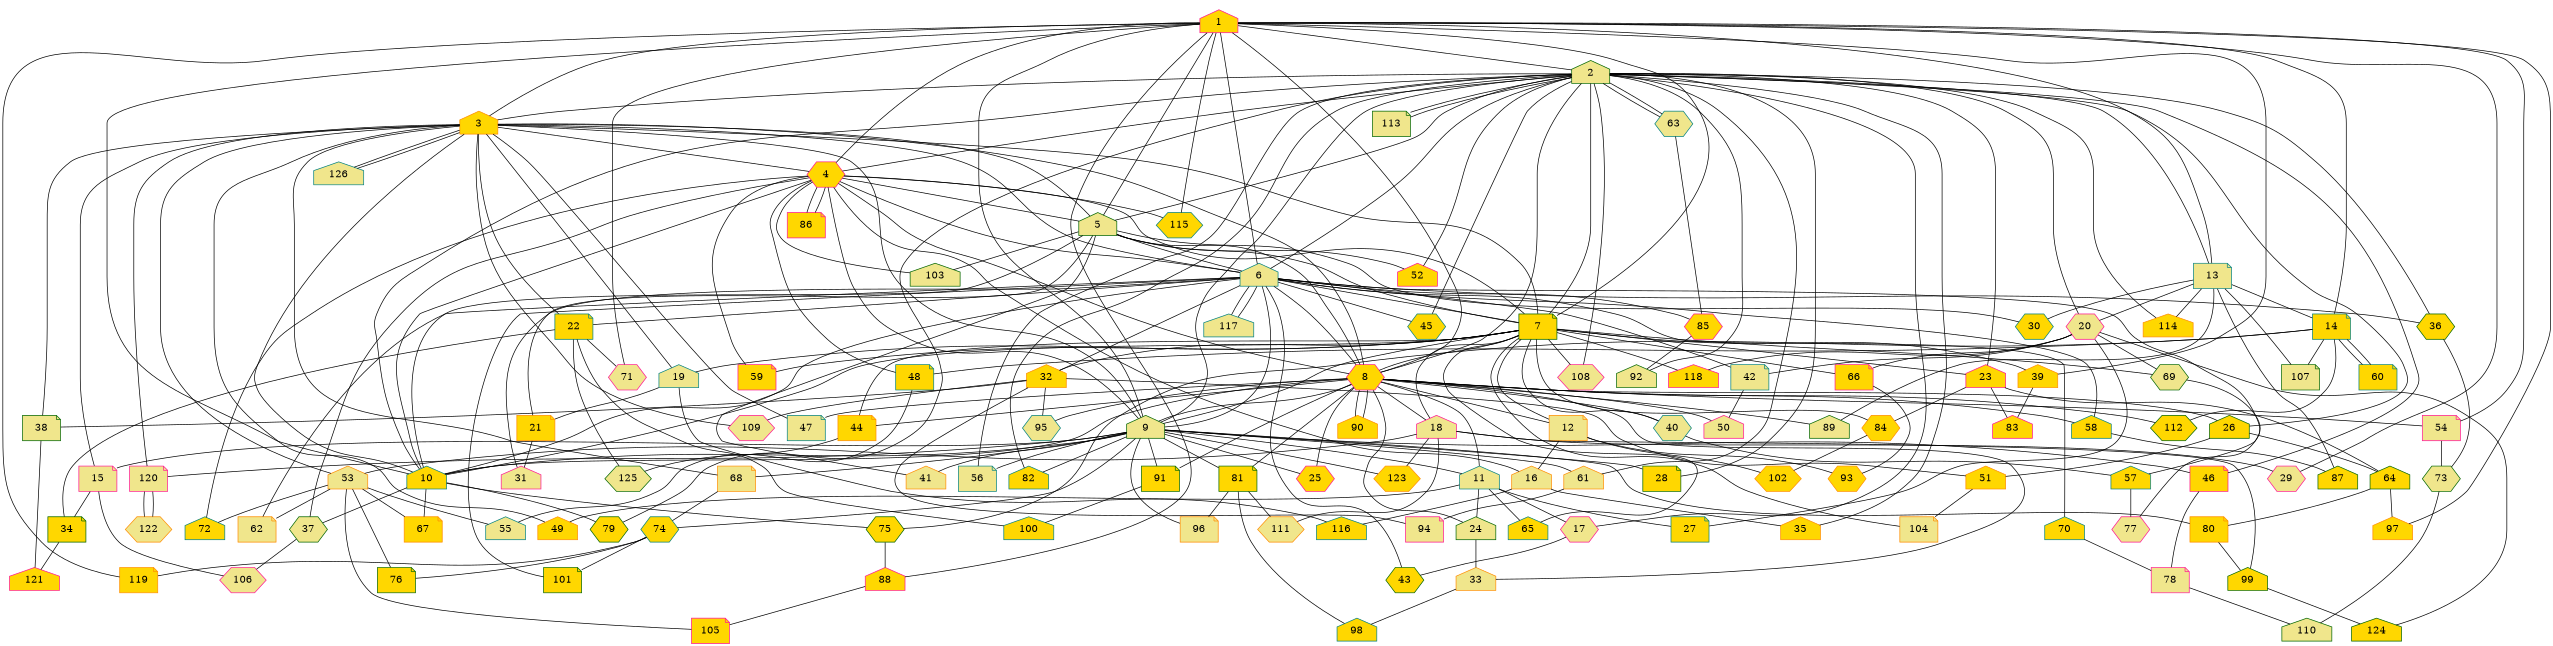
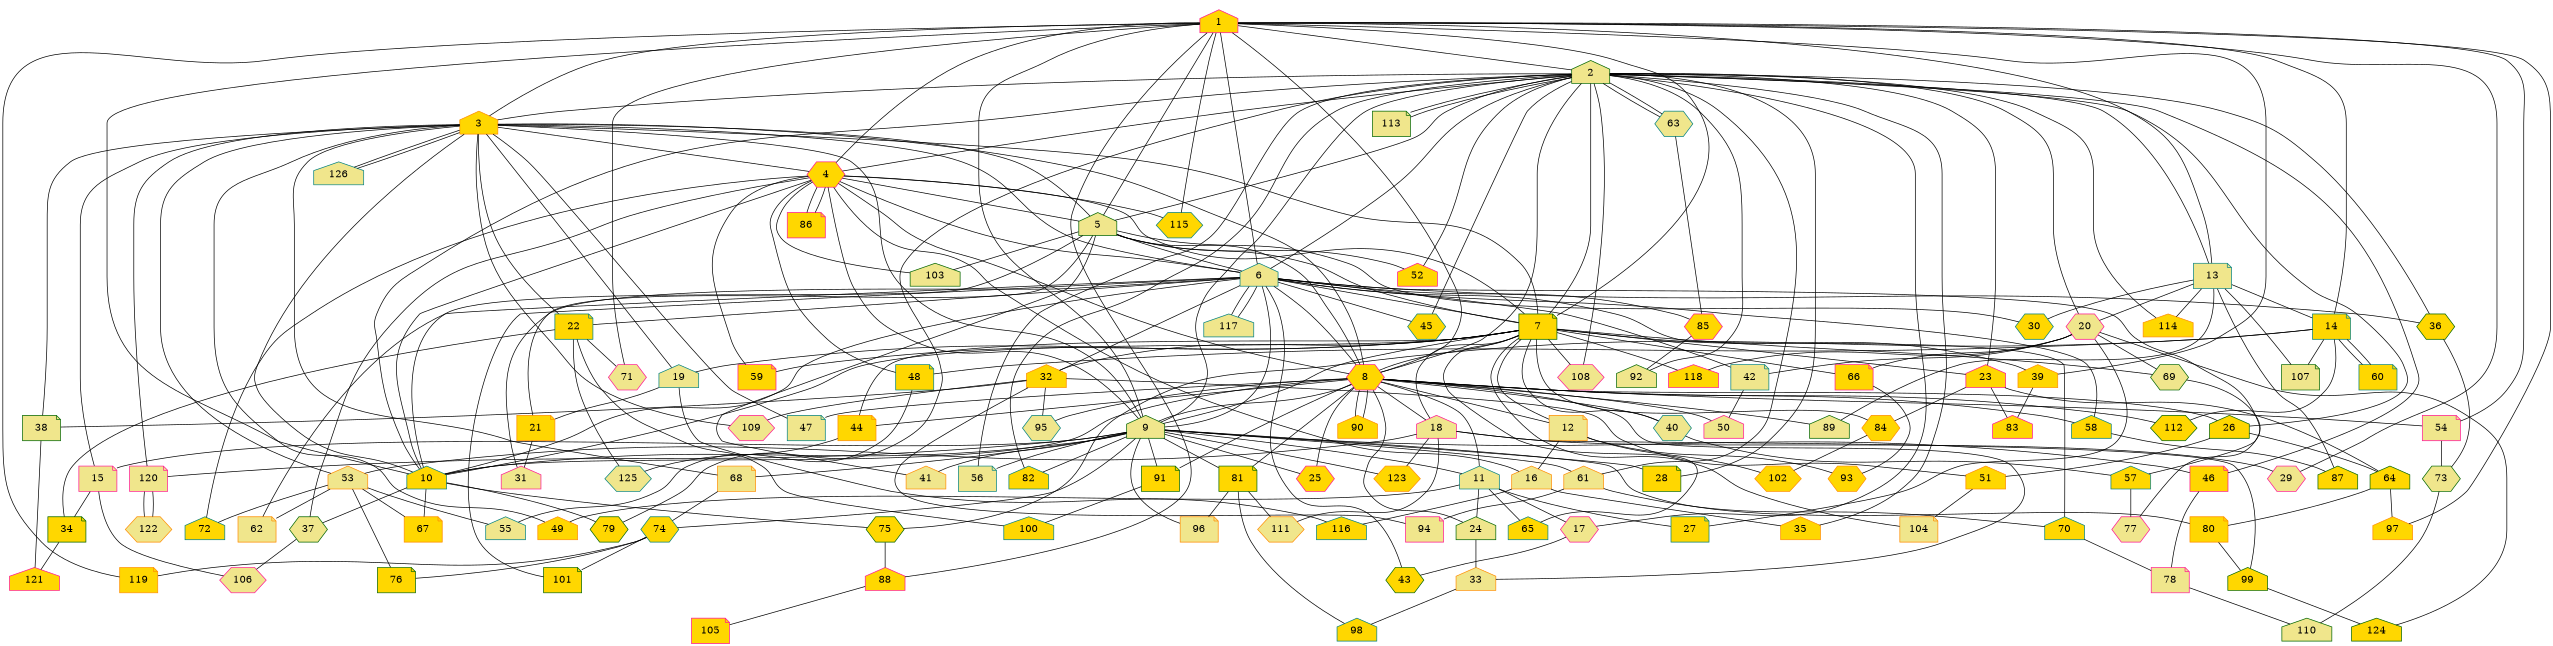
node "125": color darkgreen -> teal
edge "61" -- "70": added
edge "53" -- "105": removed
